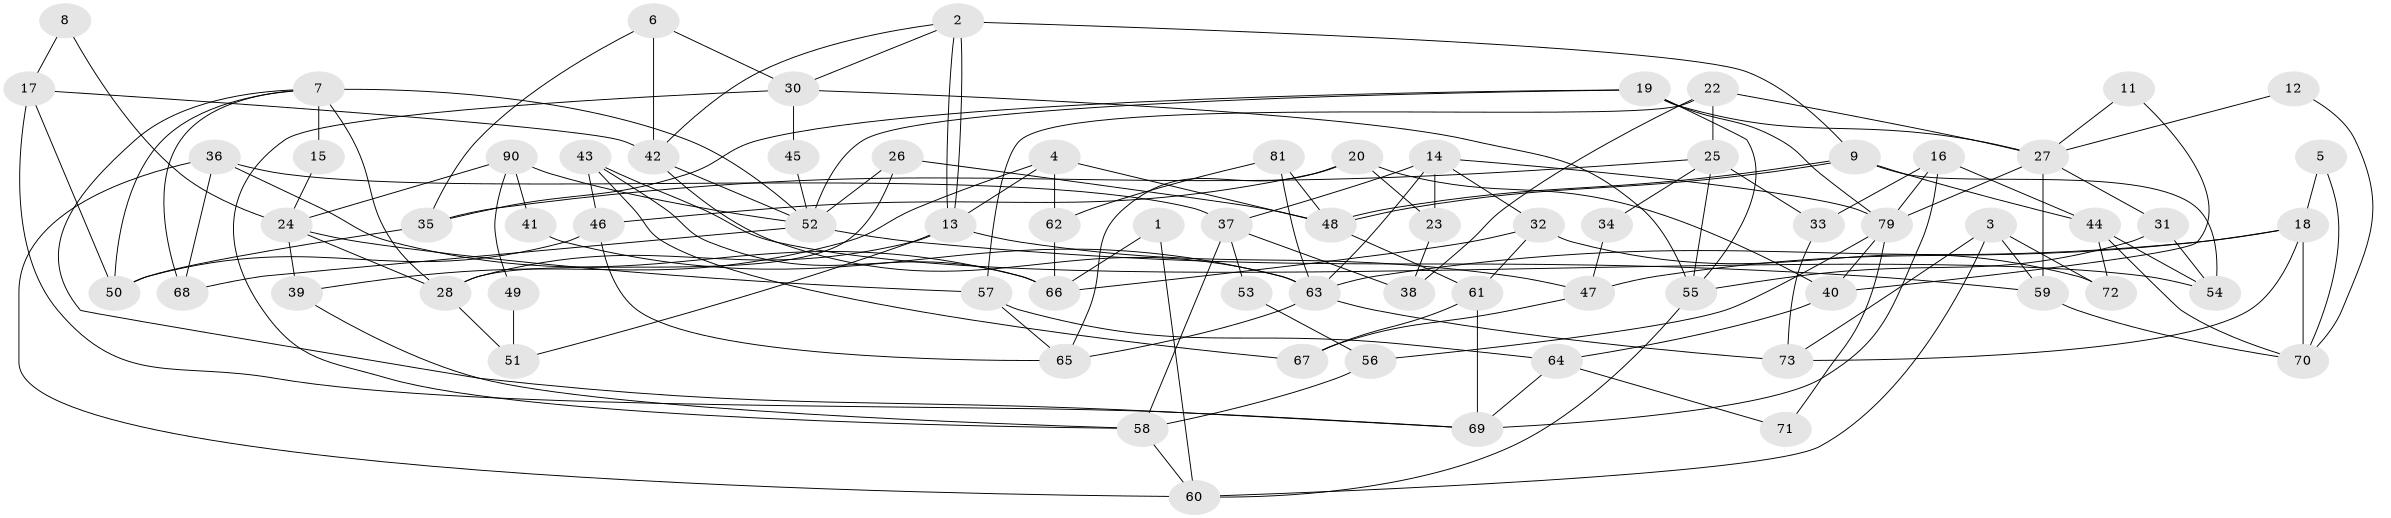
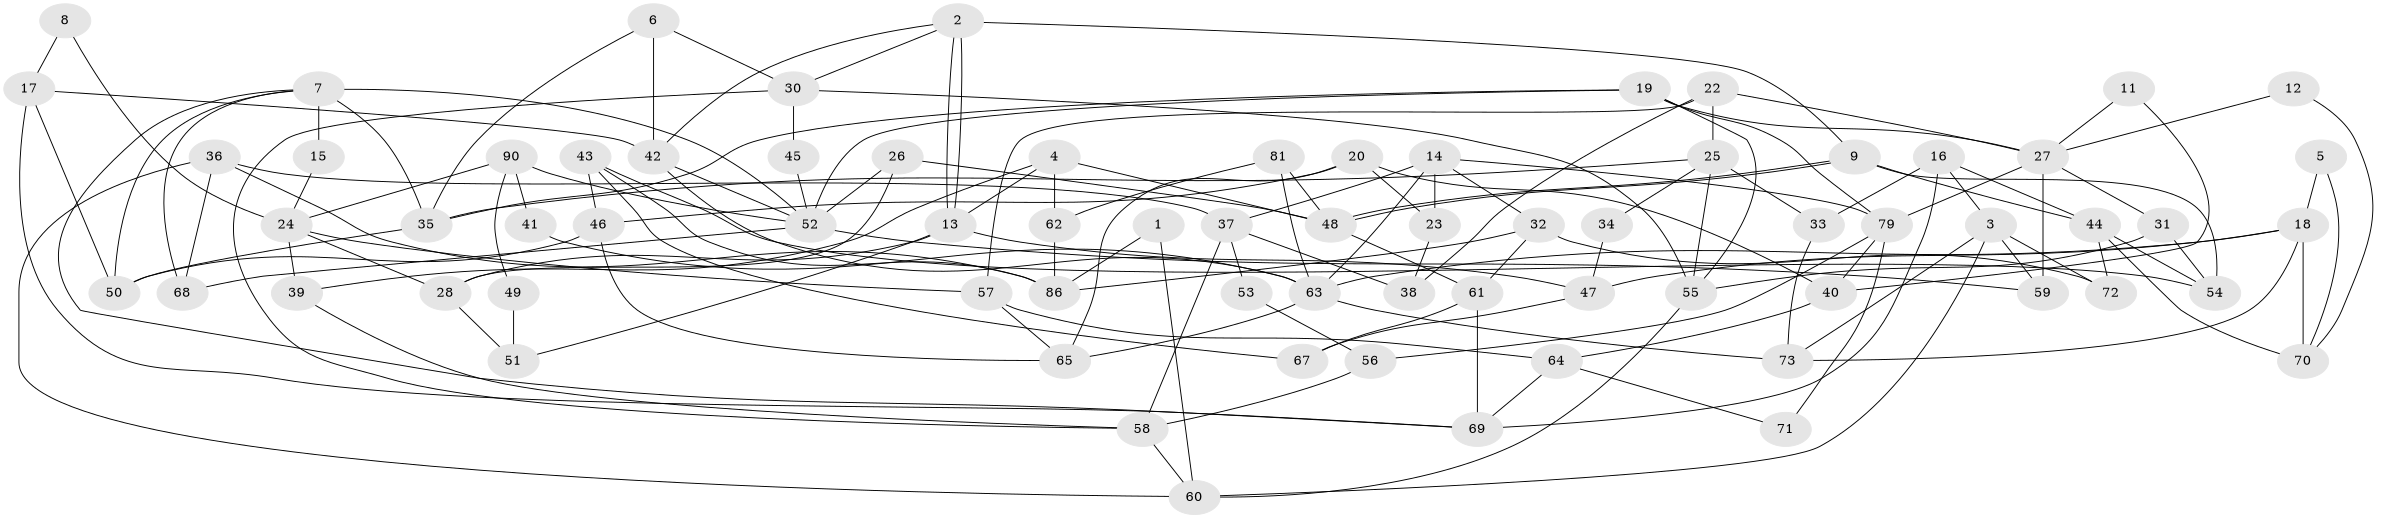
edge "16" -- "79": now "16" -- "3"
edge "7" -- "28": now "7" -- "35"
node "66": label "66" -> "86"
edge "59" -- "70": removed
